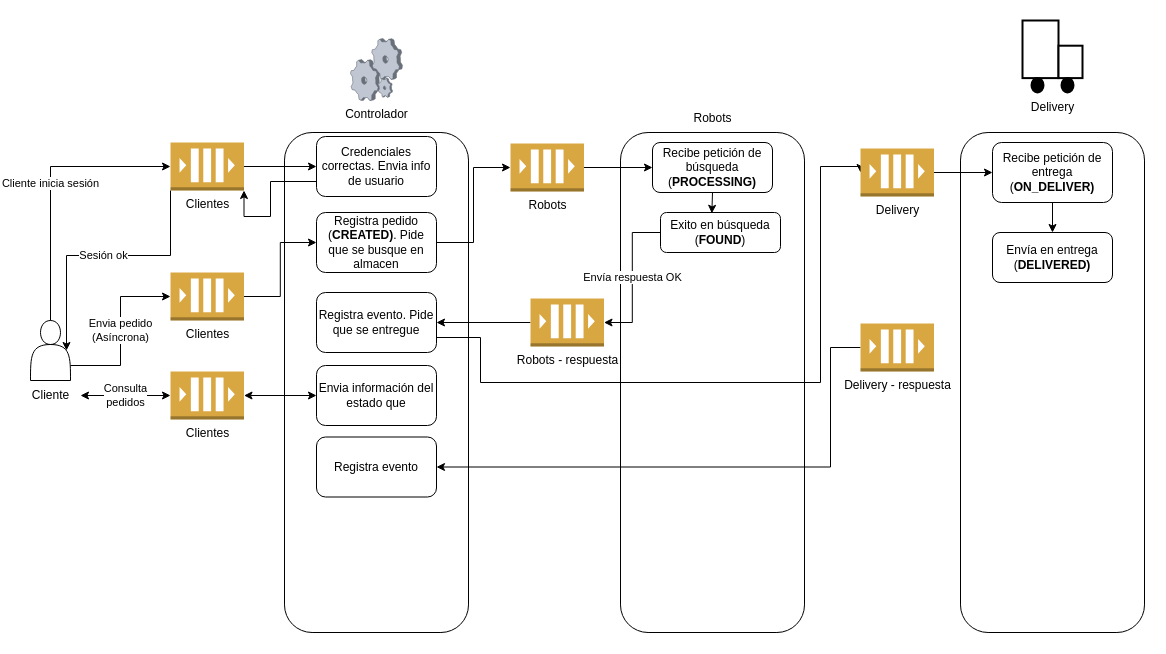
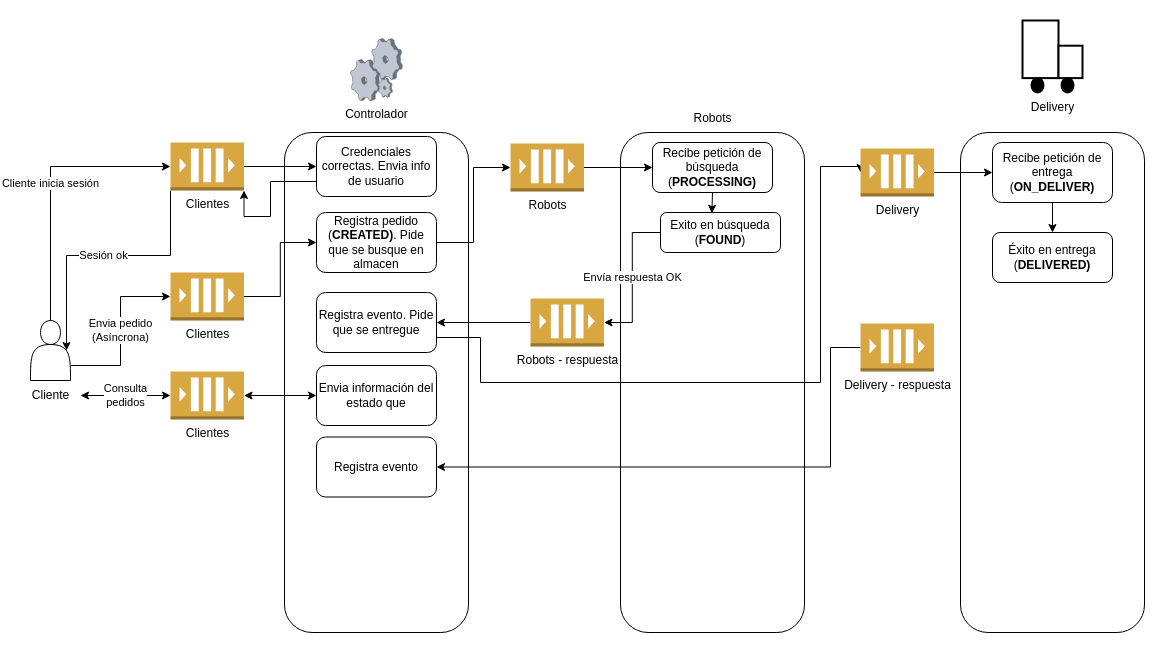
node "Envía en entrega (DELIVERED)": label "Envía en entrega (DELIVERED)" -> "Éxito en entrega (DELIVERED)"
